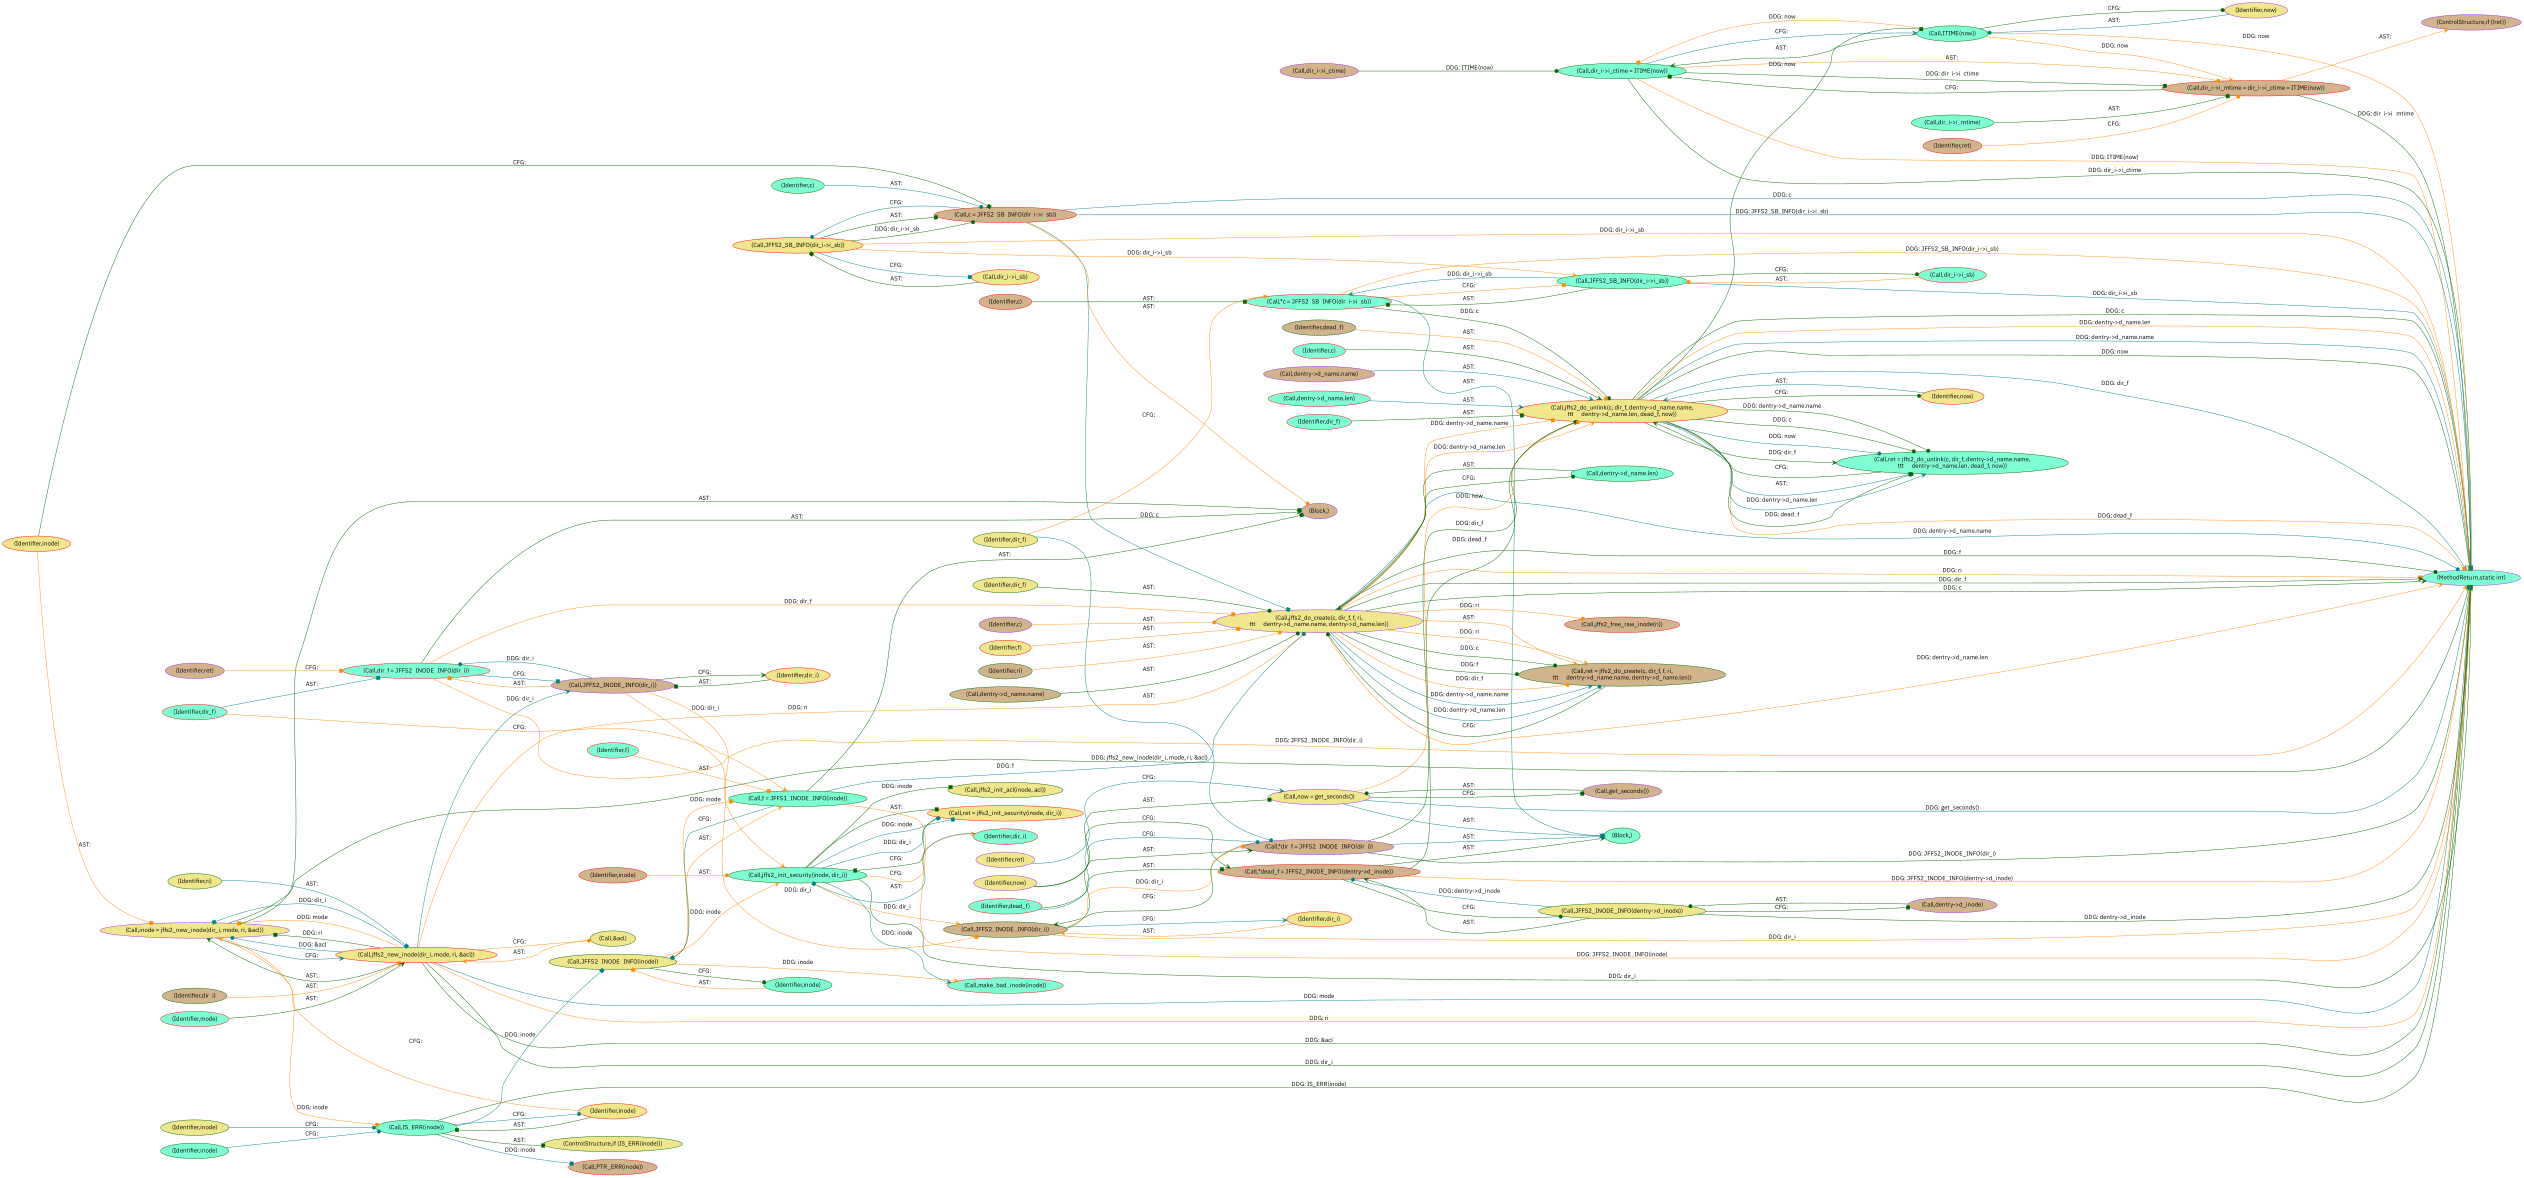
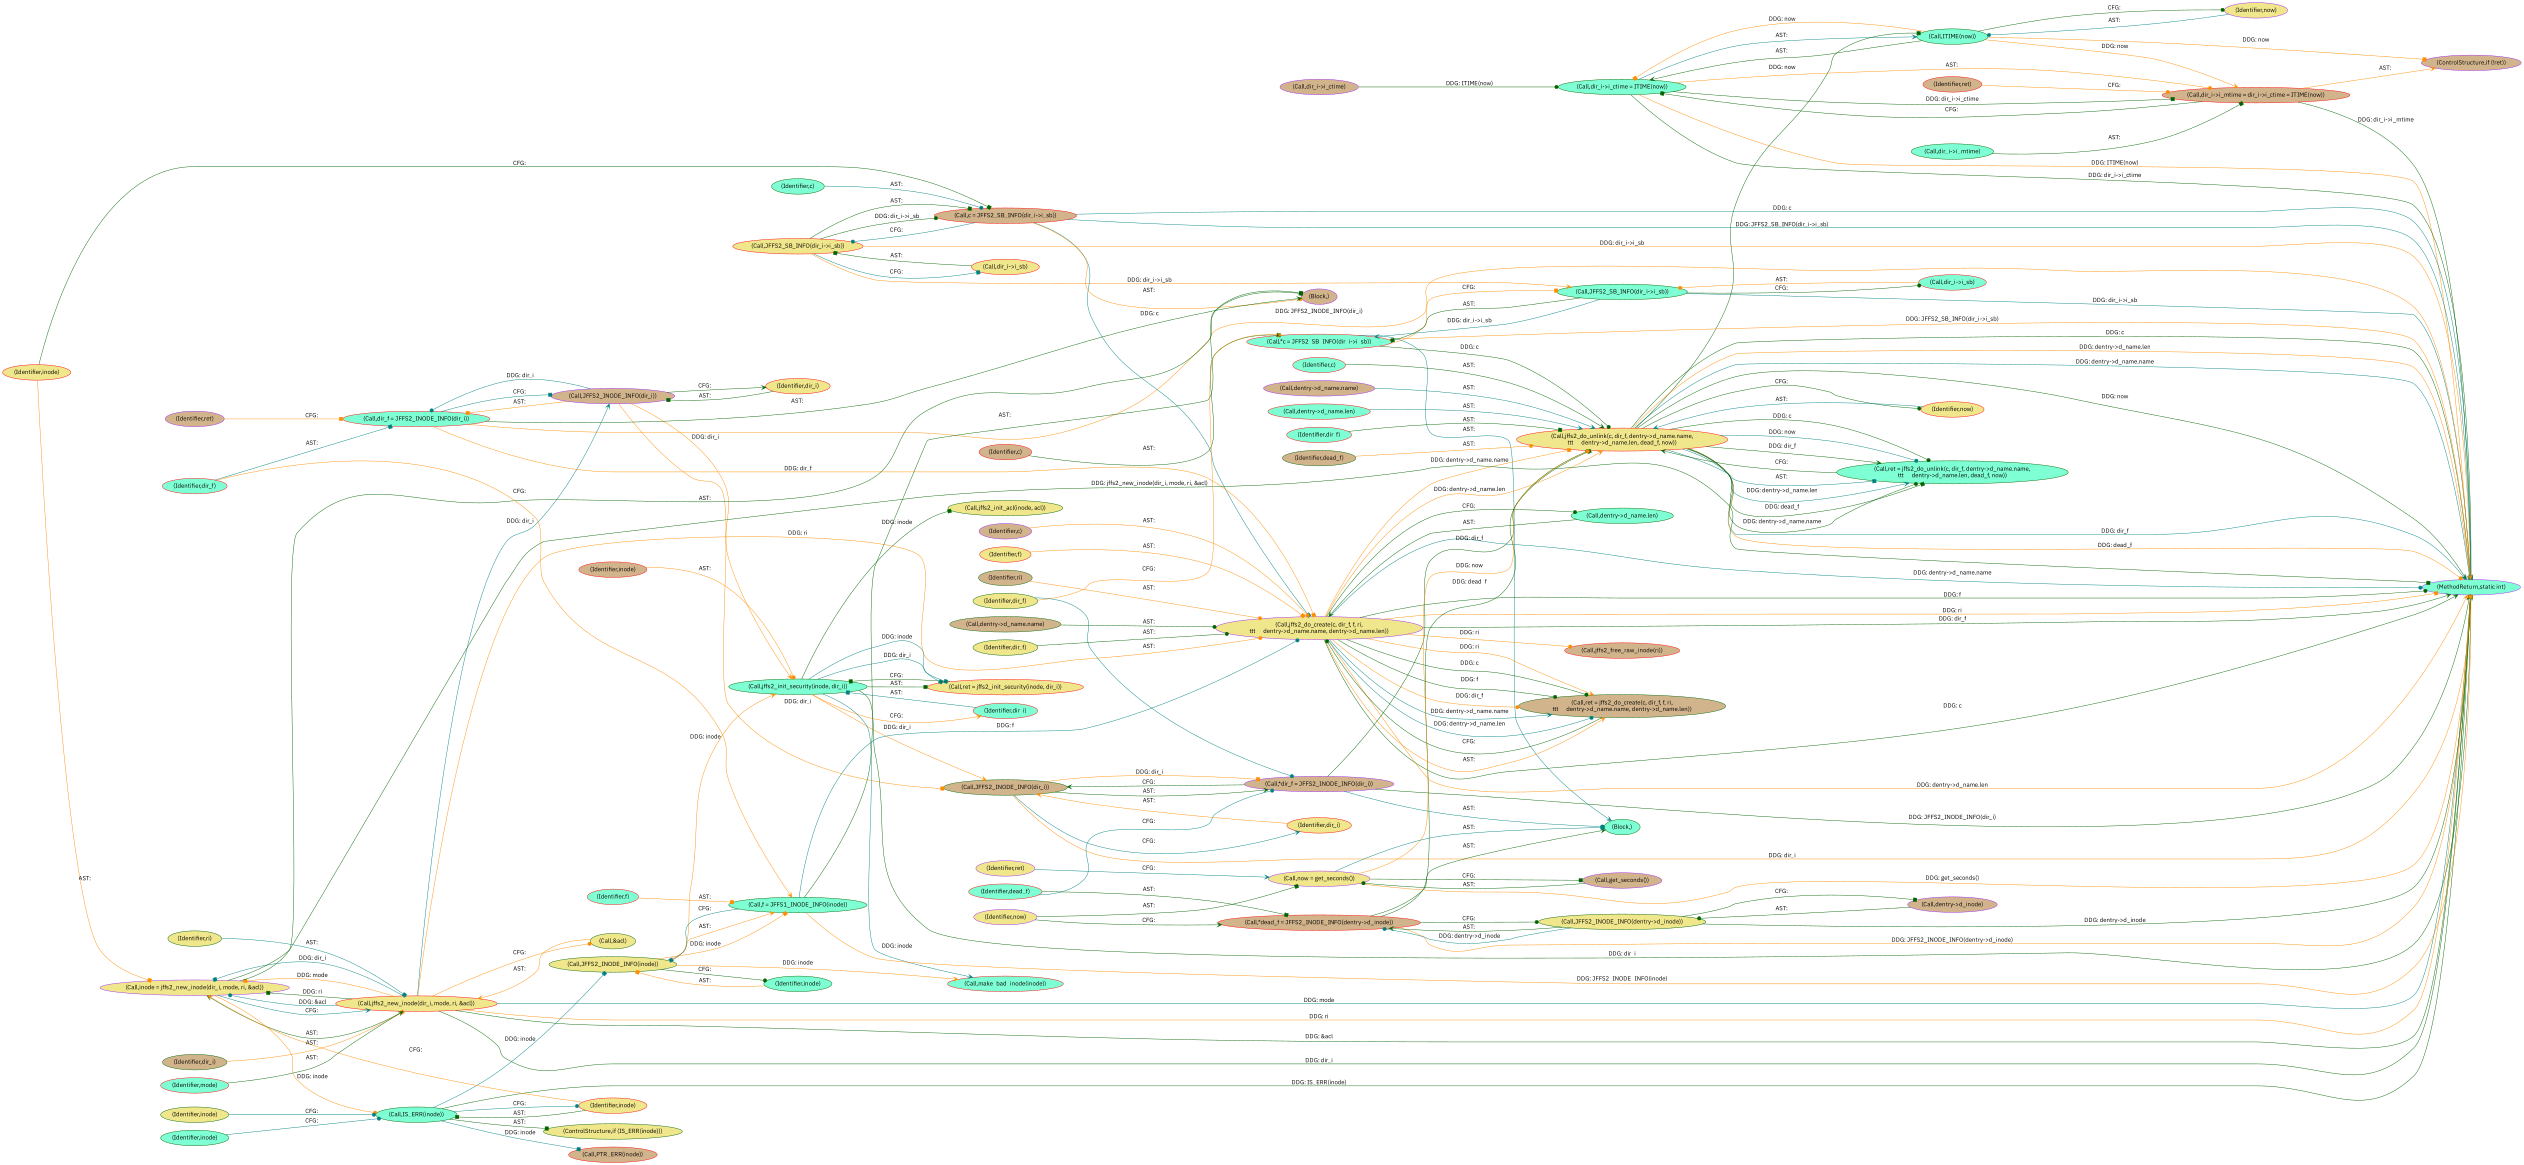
edge "(Call,dir_i->i_ctime = ITIME(now))" -> "(Call,ITIME(now))": label "CFG: " -> "AST: "
edge "(Call,ITIME(now))" -> "(MethodReturn,static int)": now "(Call,ITIME(now))" -> "(ControlStructure,if (!ret))"
edge "(Call,now = get_seconds())" -> "(MethodReturn,static int)": color teal -> darkorange
